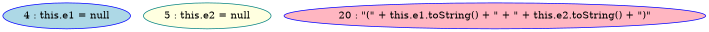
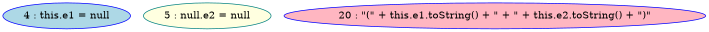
node "5 : this.e2 = null": label "5 : this.e2 = null" -> "5 : null.e2 = null"
